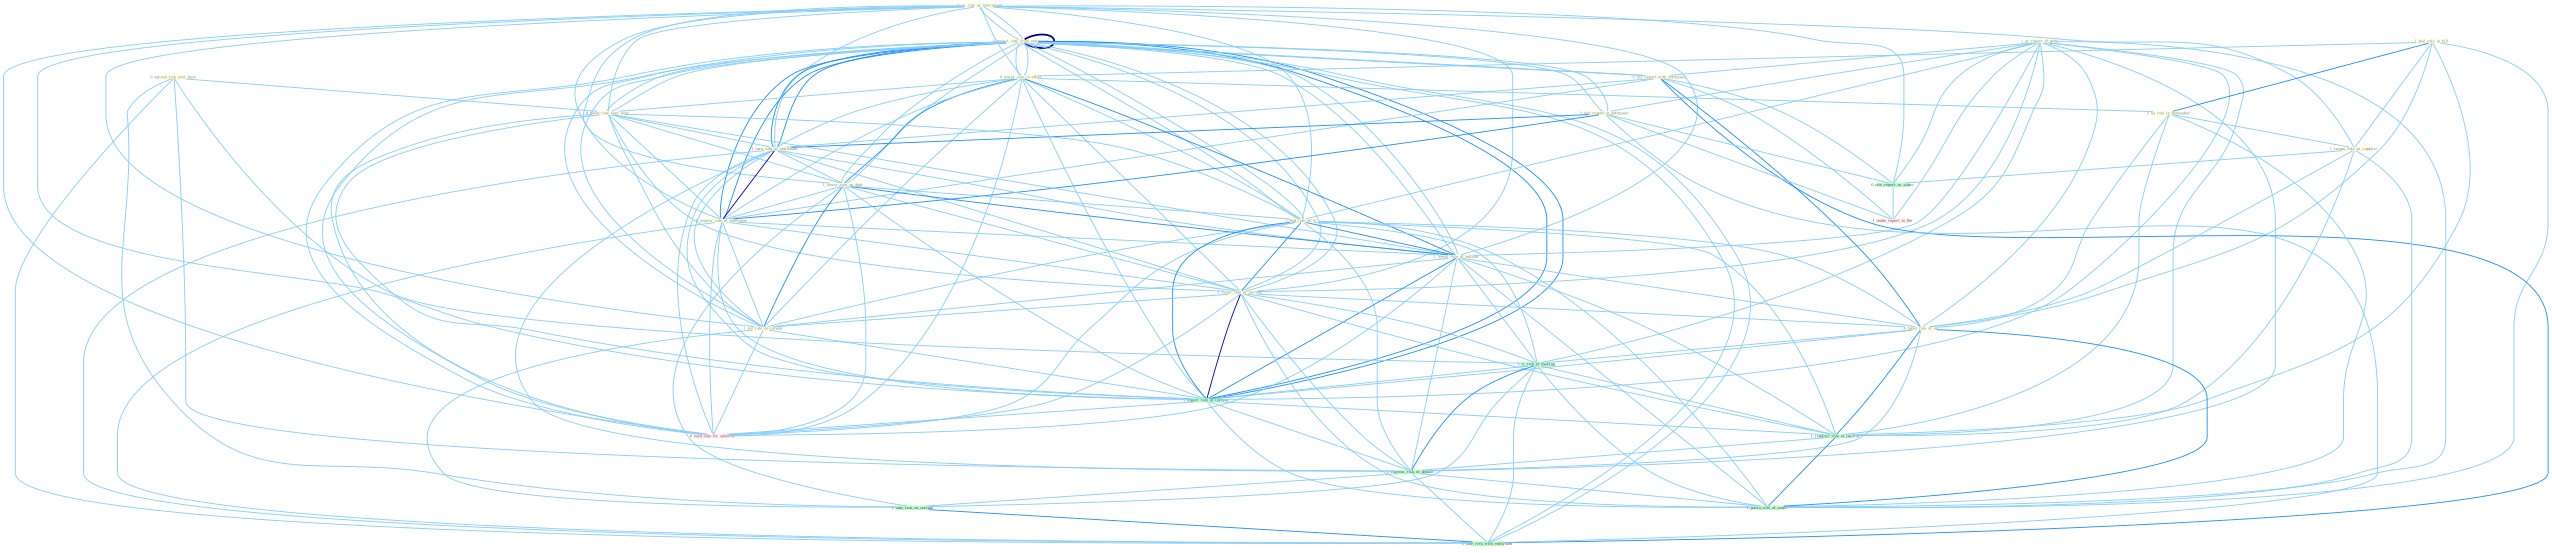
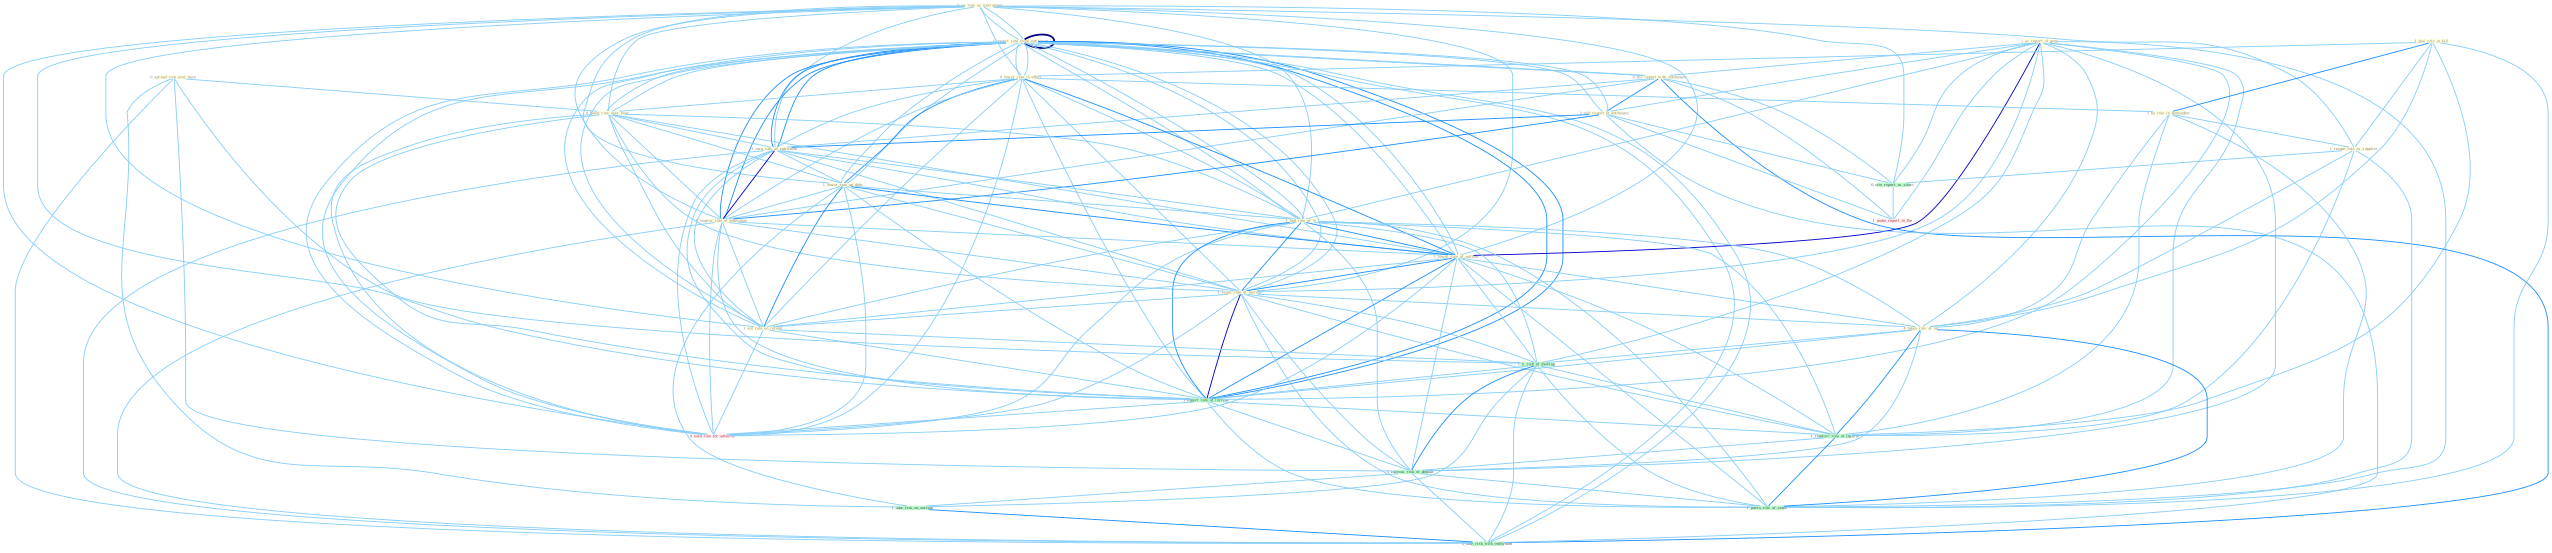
edge "0_file_report_with_entitynam" -- "4_taken_role_of_on": now "0_file_report_with_entitynam" -- "0_told_report_at_entitynam"
edge "1_ar_report_of_gene" -- "1_lower_rate_of_million": color #87cefa -> #0000cd
edge "1_lower_rate_of_million" -- "1_reduc_rate_of_increas": added
edge "1_turn_rate_at_entitynam" -- "1_increas_risk_of_default": now "1_turn_rate_at_entitynam" -- "1_had_rate_of_%"
edge "1_set_rate_on_refund" -- "1_take_risk_on_outcom": now "1_set_rate_on_refund" -- "1_'s_risk_of_messag"
